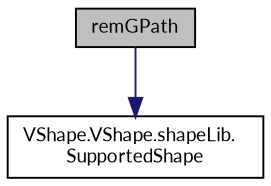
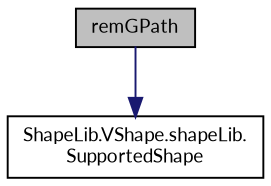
node "VShape.VShape.shapeLib. SupportedShape": label "VShape.VShape.shapeLib. SupportedShape" -> "ShapeLib.VShape.shapeLib. SupportedShape"
